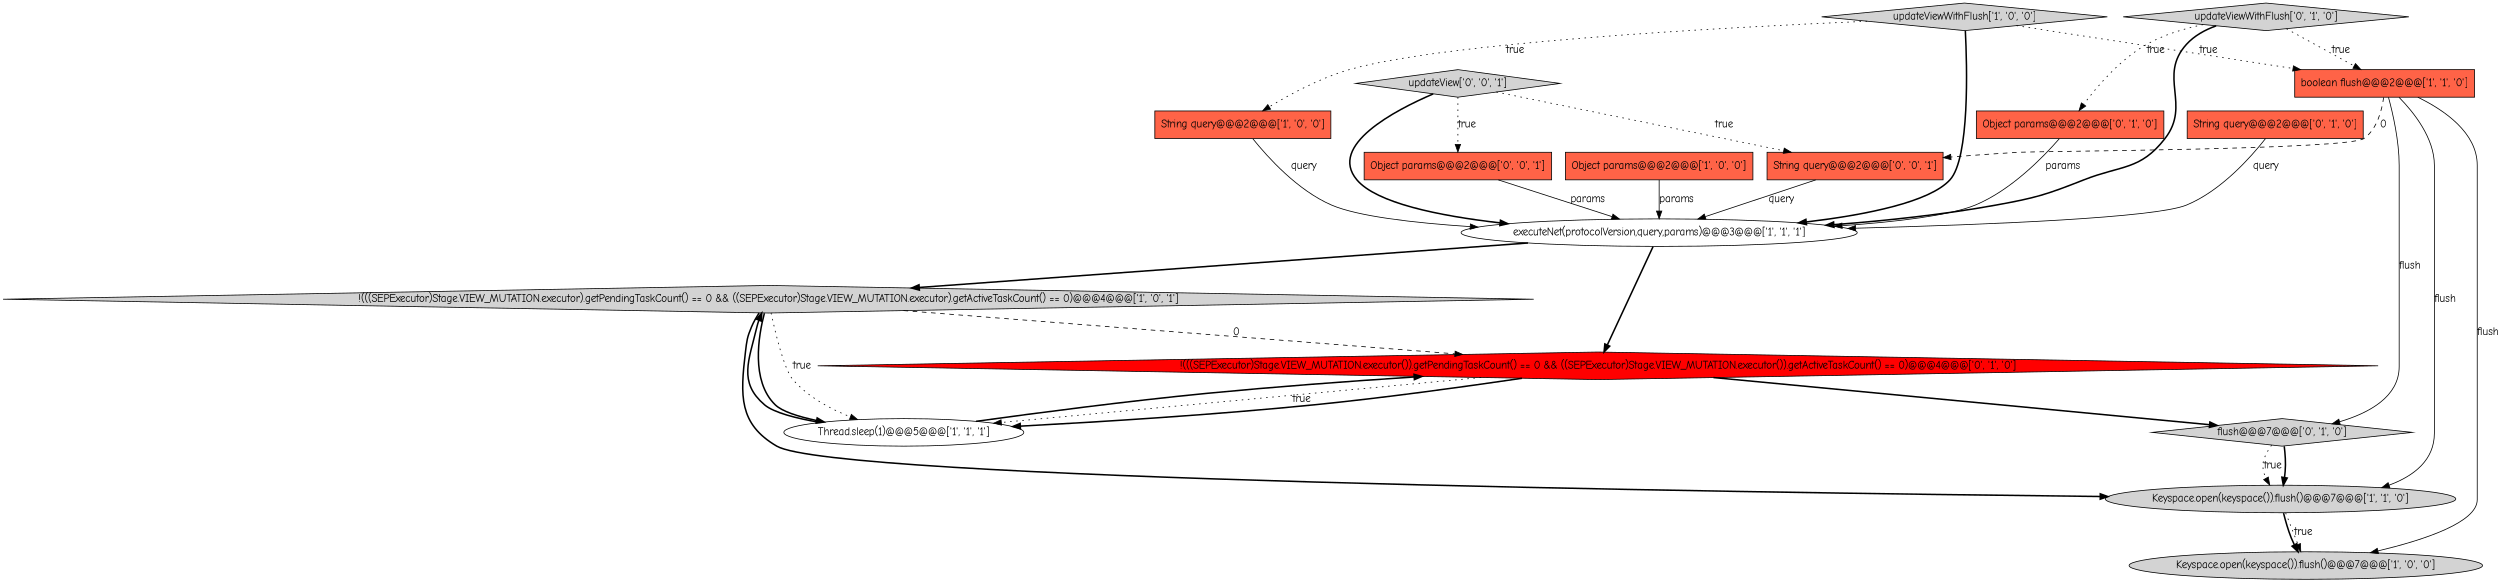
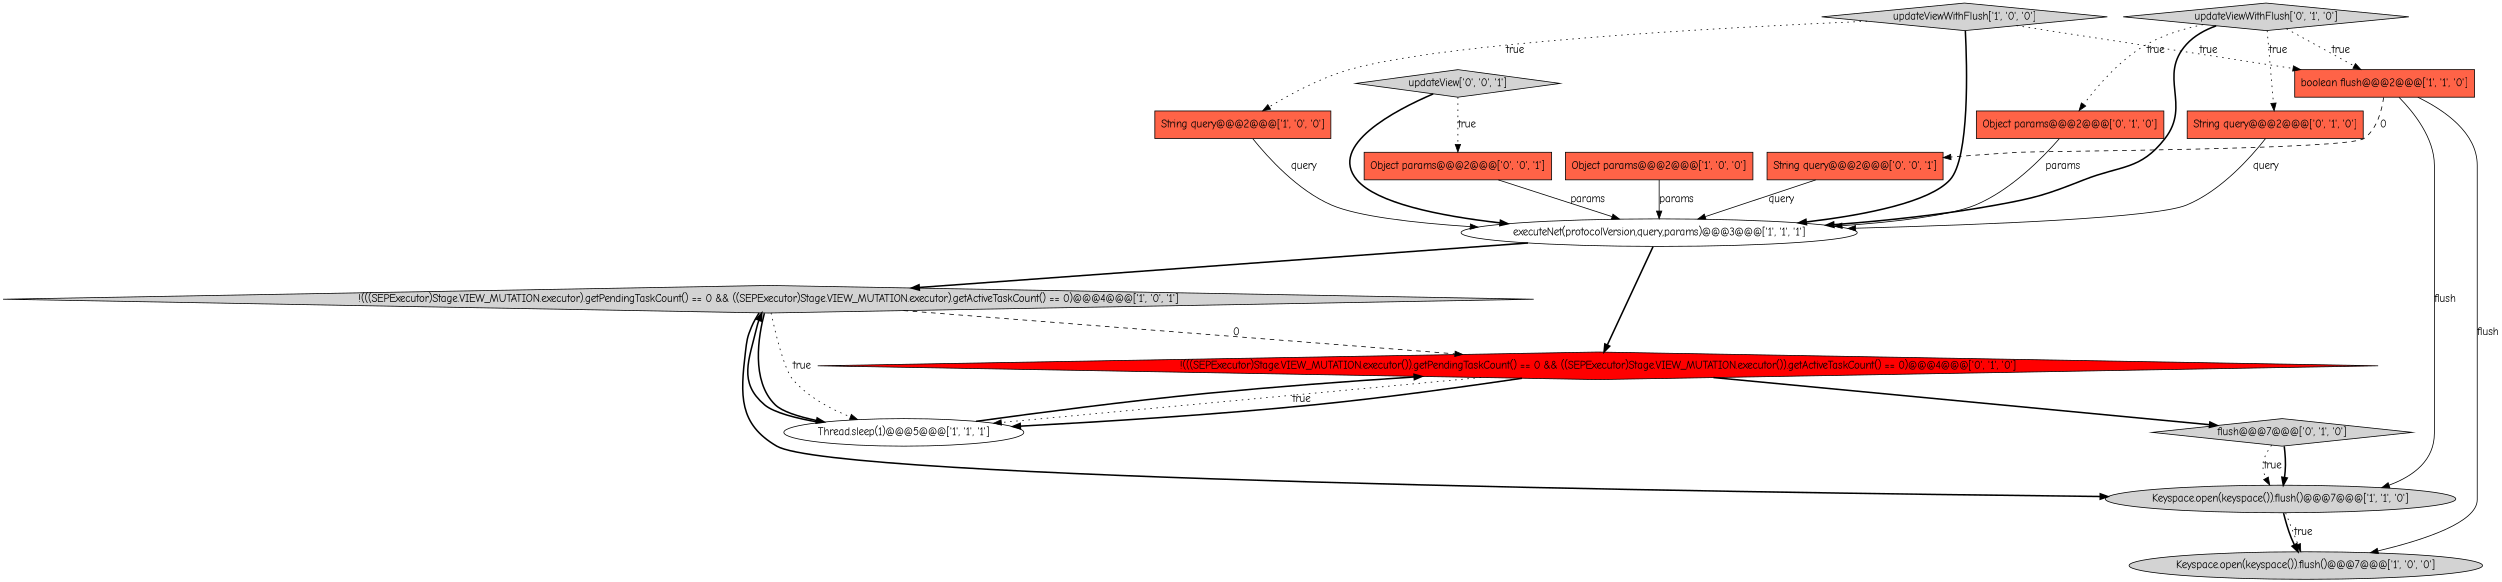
edge "updateViewWithFlush['0', '1', '0']" -> "String query@@@2@@@['0', '1', '0']": added, label "true"
edge "updateView['0', '0', '1']" -> "String query@@@2@@@['0', '0', '1']": removed, label "true"
edge "boolean flush@@@2@@@['1', '1', '0']" -> "flush@@@7@@@['0', '1', '0']": removed, label "flush"
